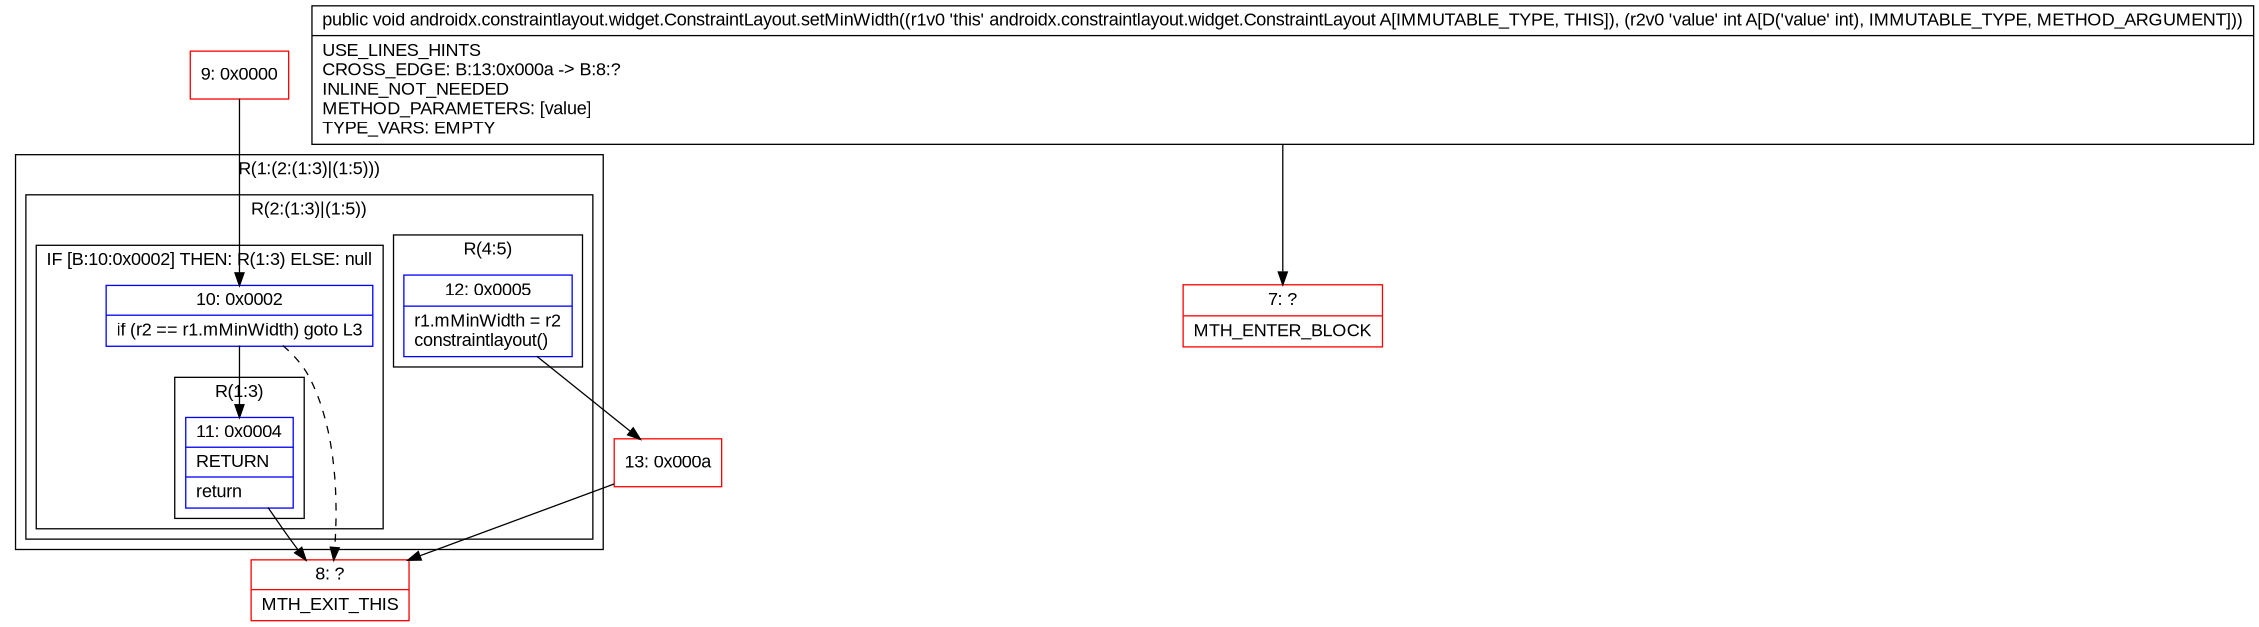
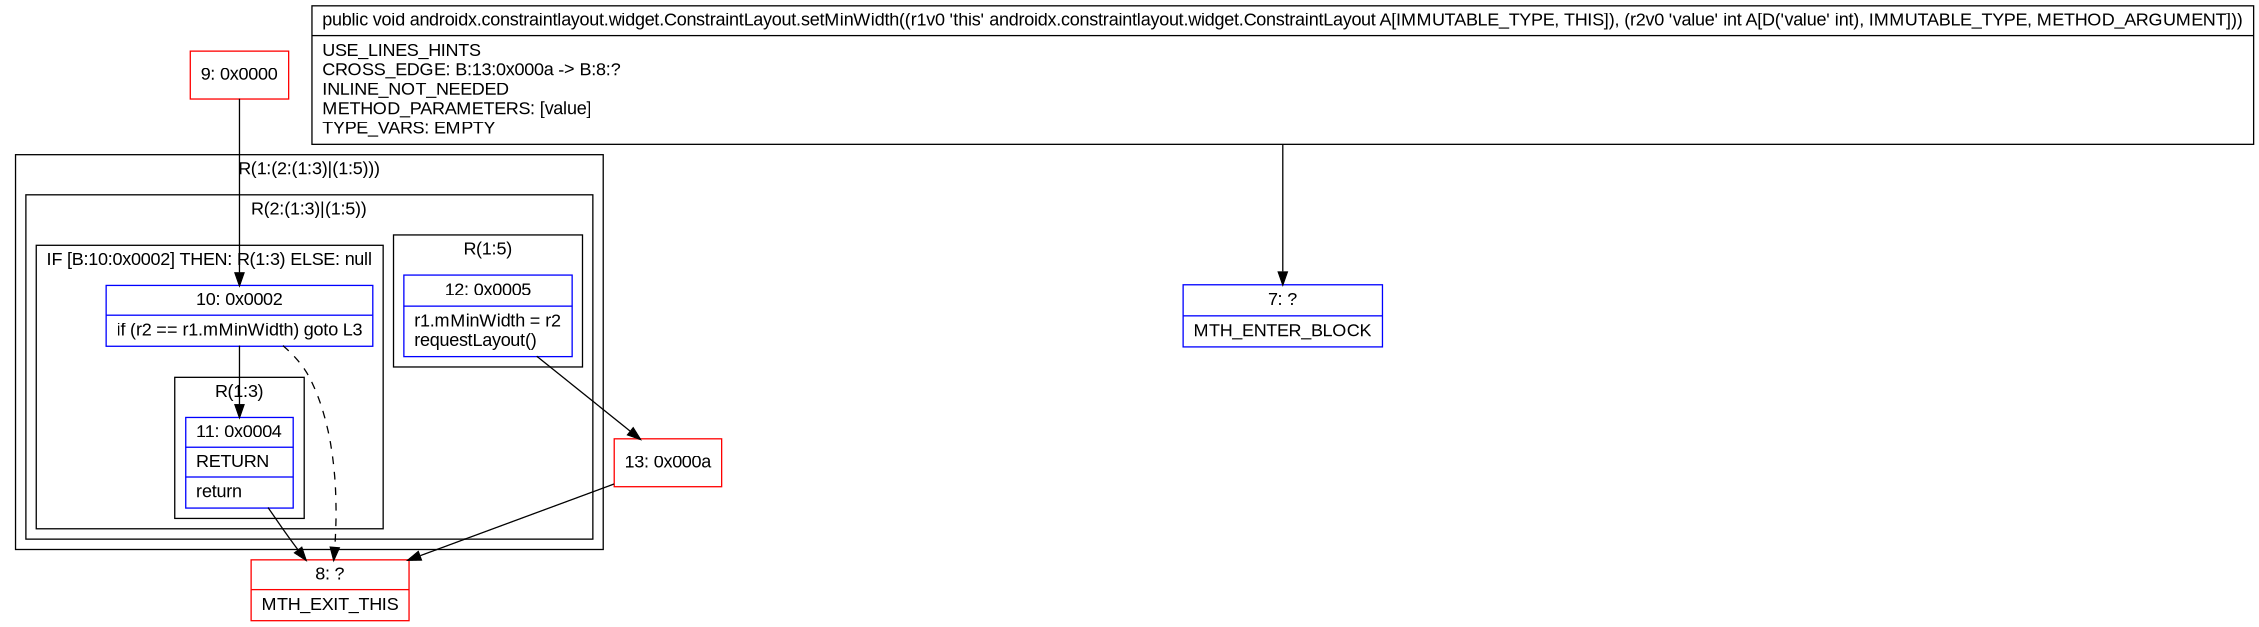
cluster "R(4:5)": label "R(4:5)" -> "R(1:5)"
node "7: ?": color red -> blue
node "12: 0x0005": text "constraintlayout()" -> "requestLayout()"
